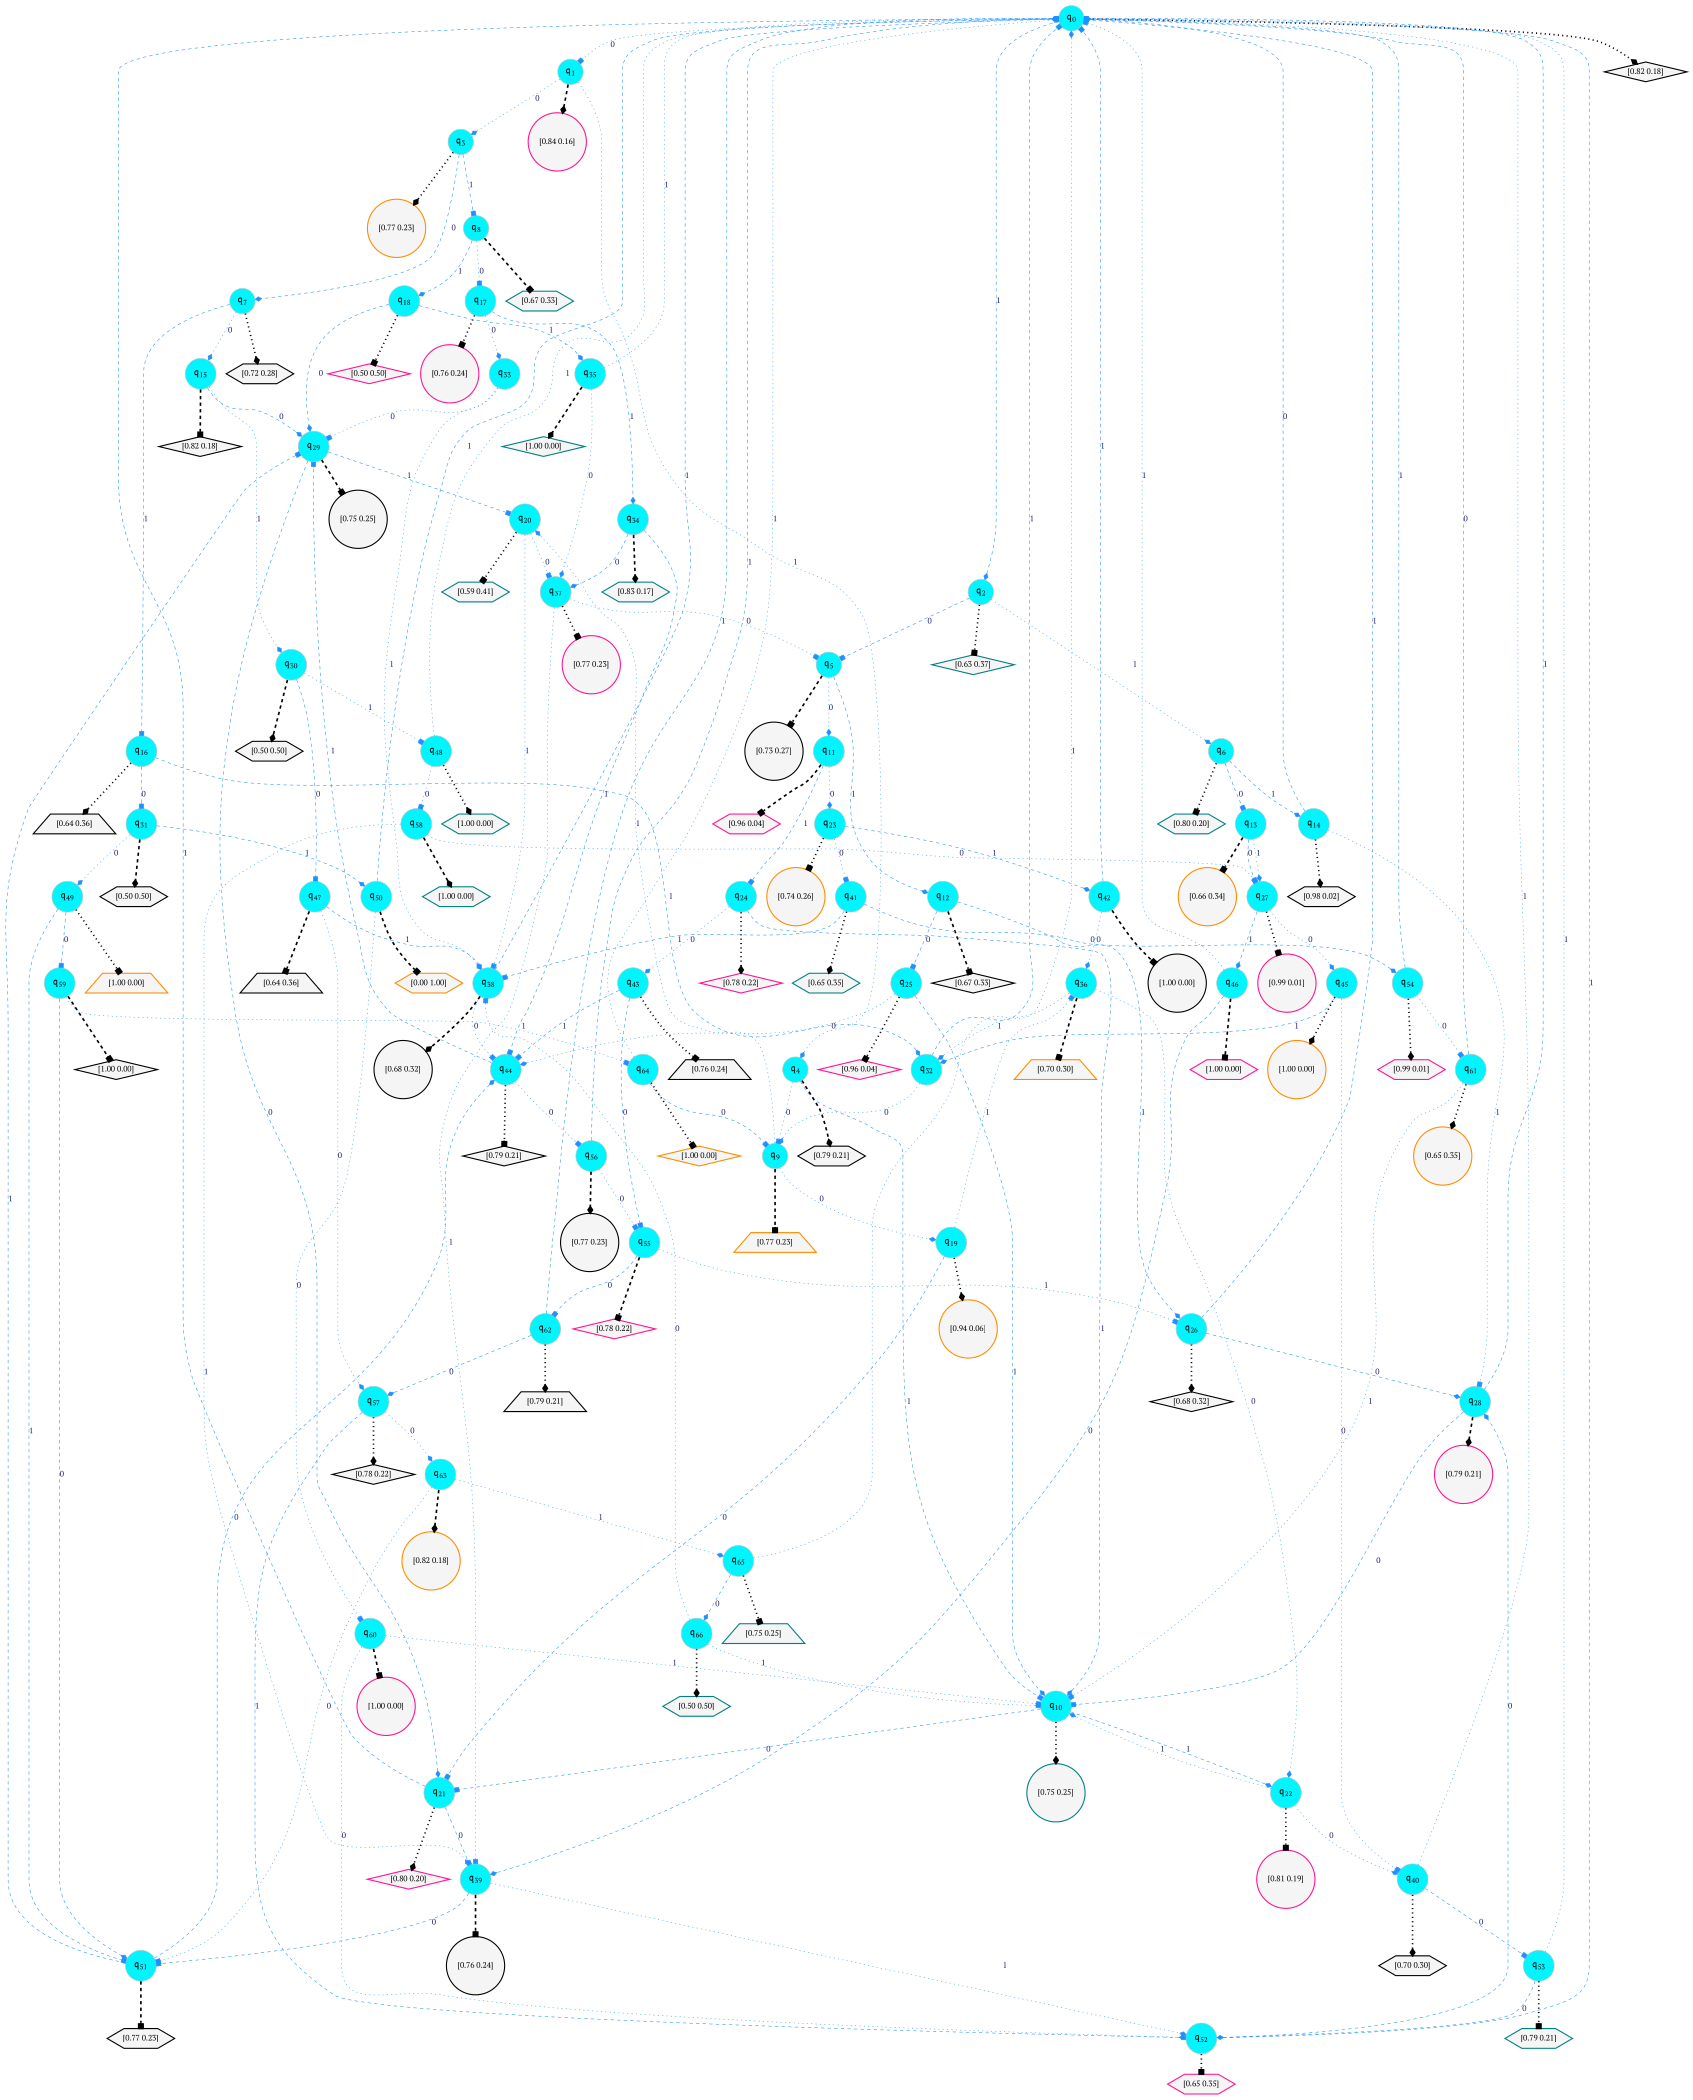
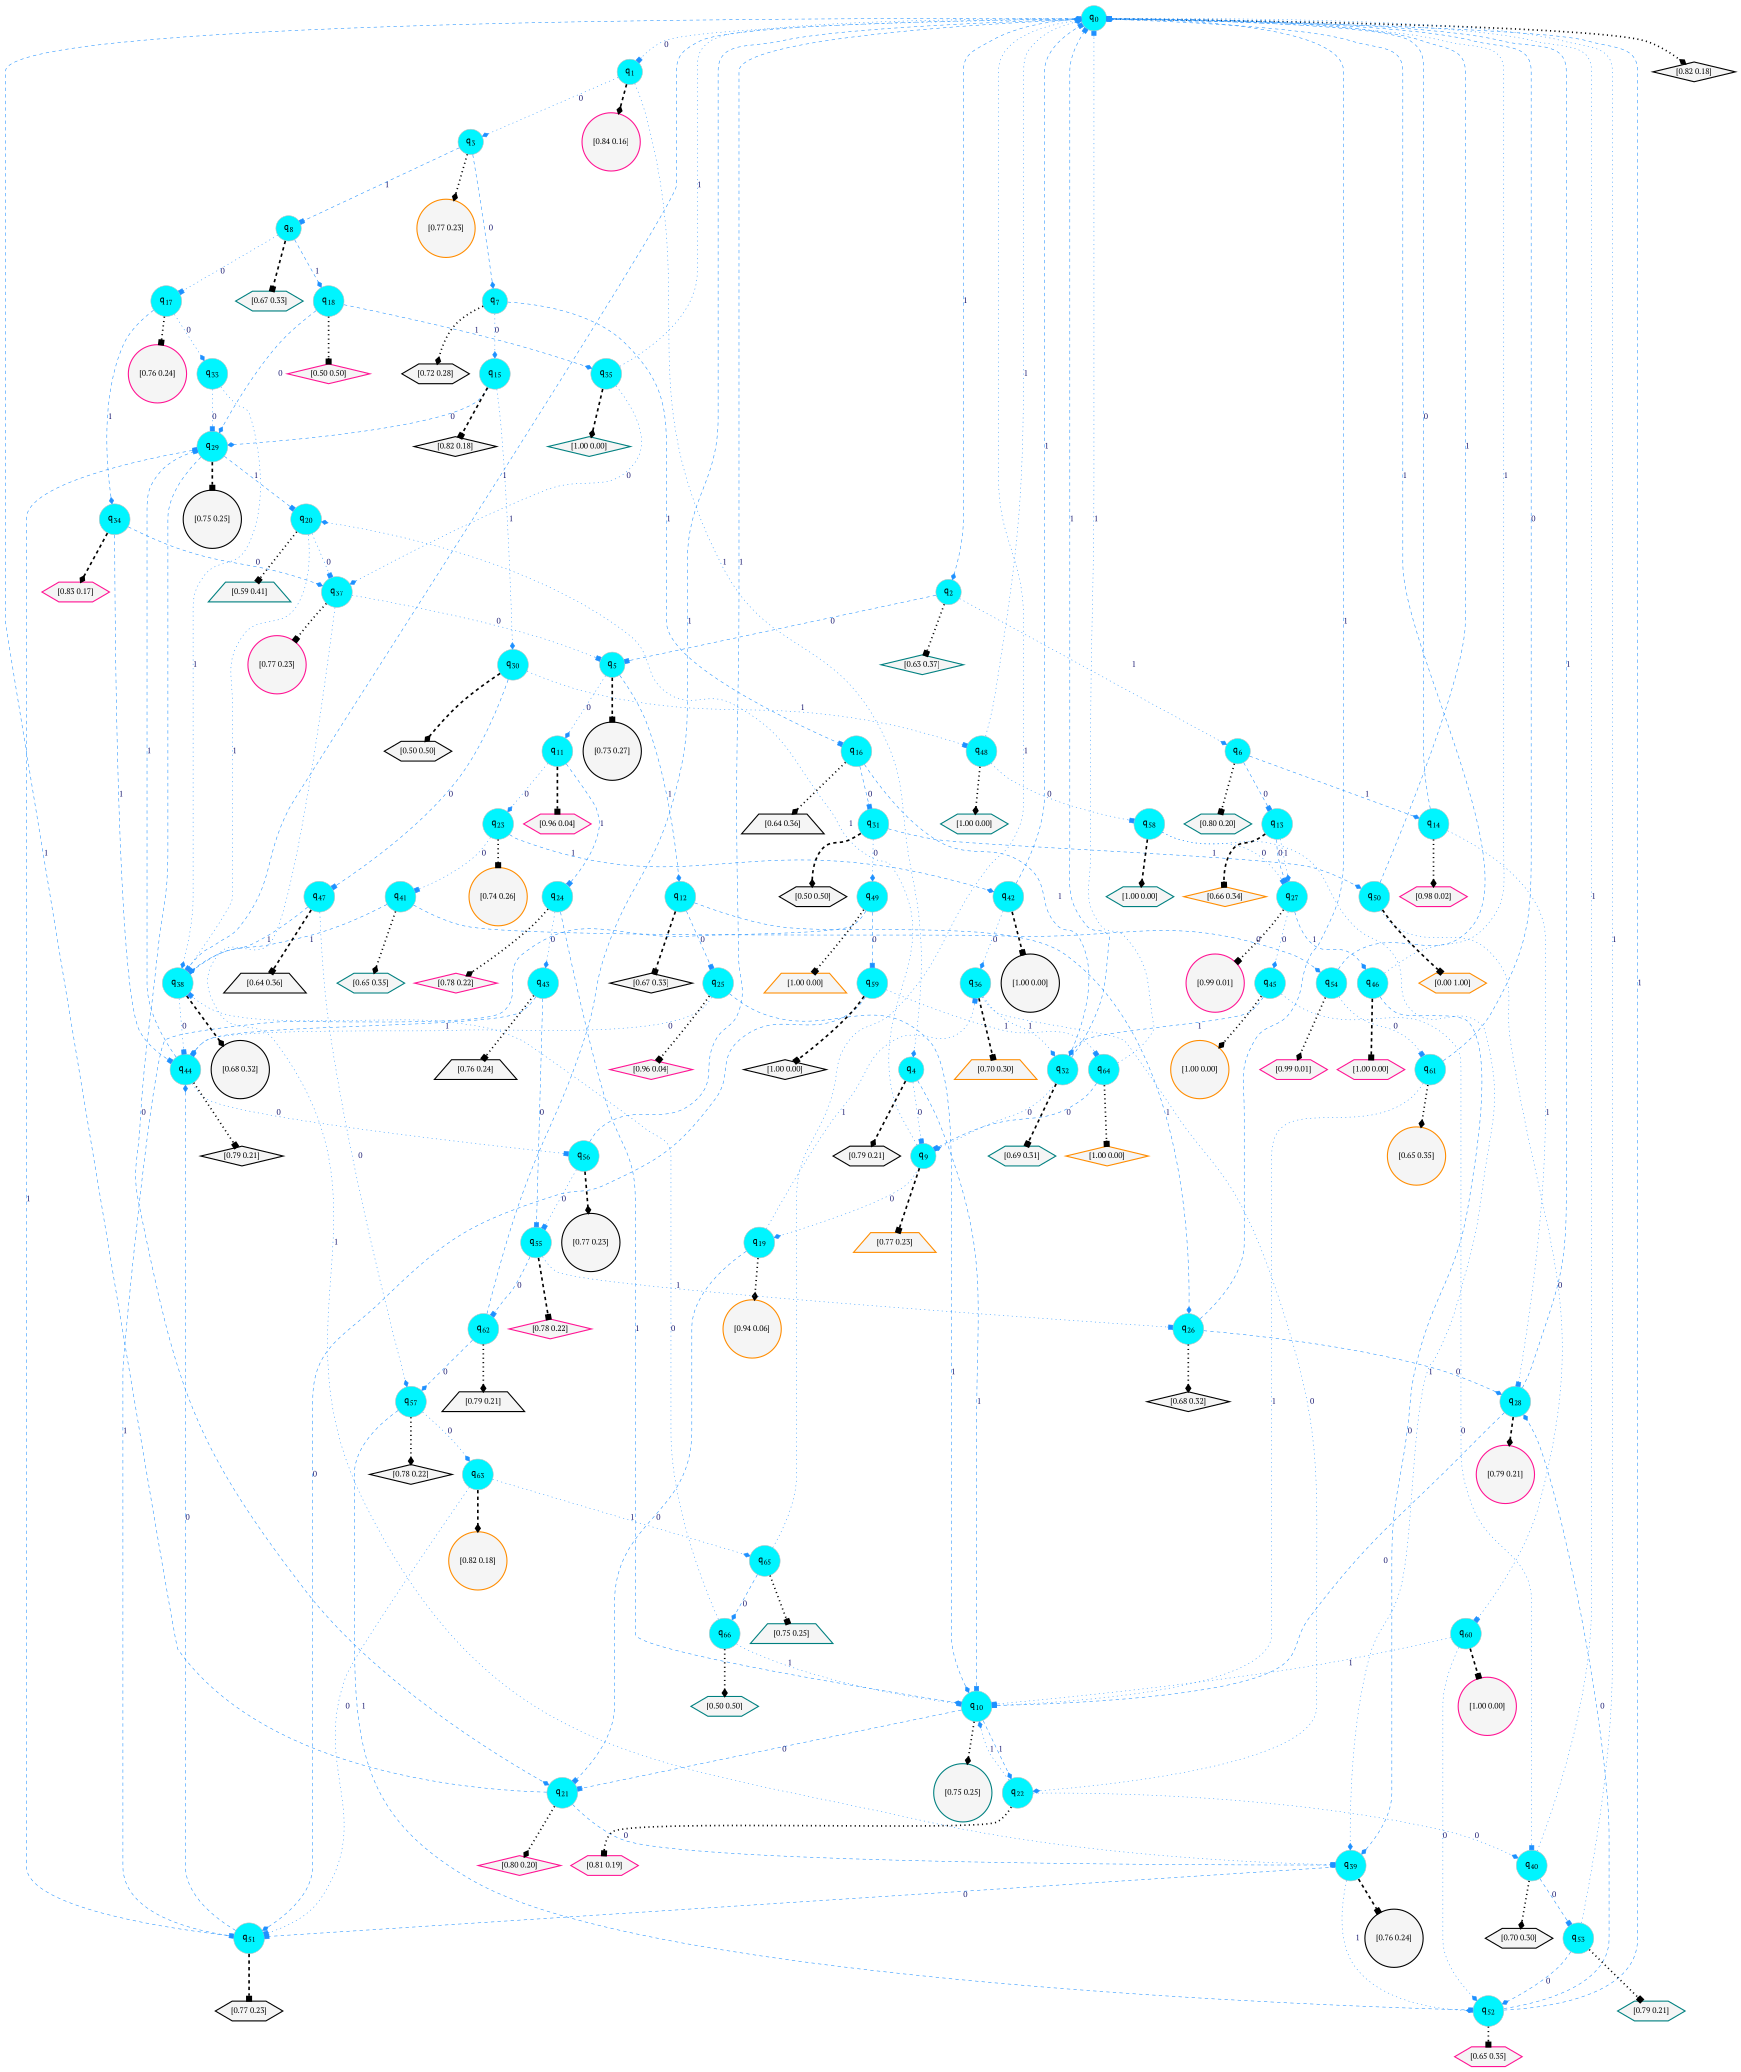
node "[0.59 0.41]": shape hexagon -> trapezium
node "[0.83 0.17]": color teal -> deeppink
node "[0.66 0.34]": shape circle -> diamond
node "[0.98 0.02]": color black -> deeppink
node "[0.69 0.31]": added
node "[0.81 0.19]": shape circle -> hexagon
